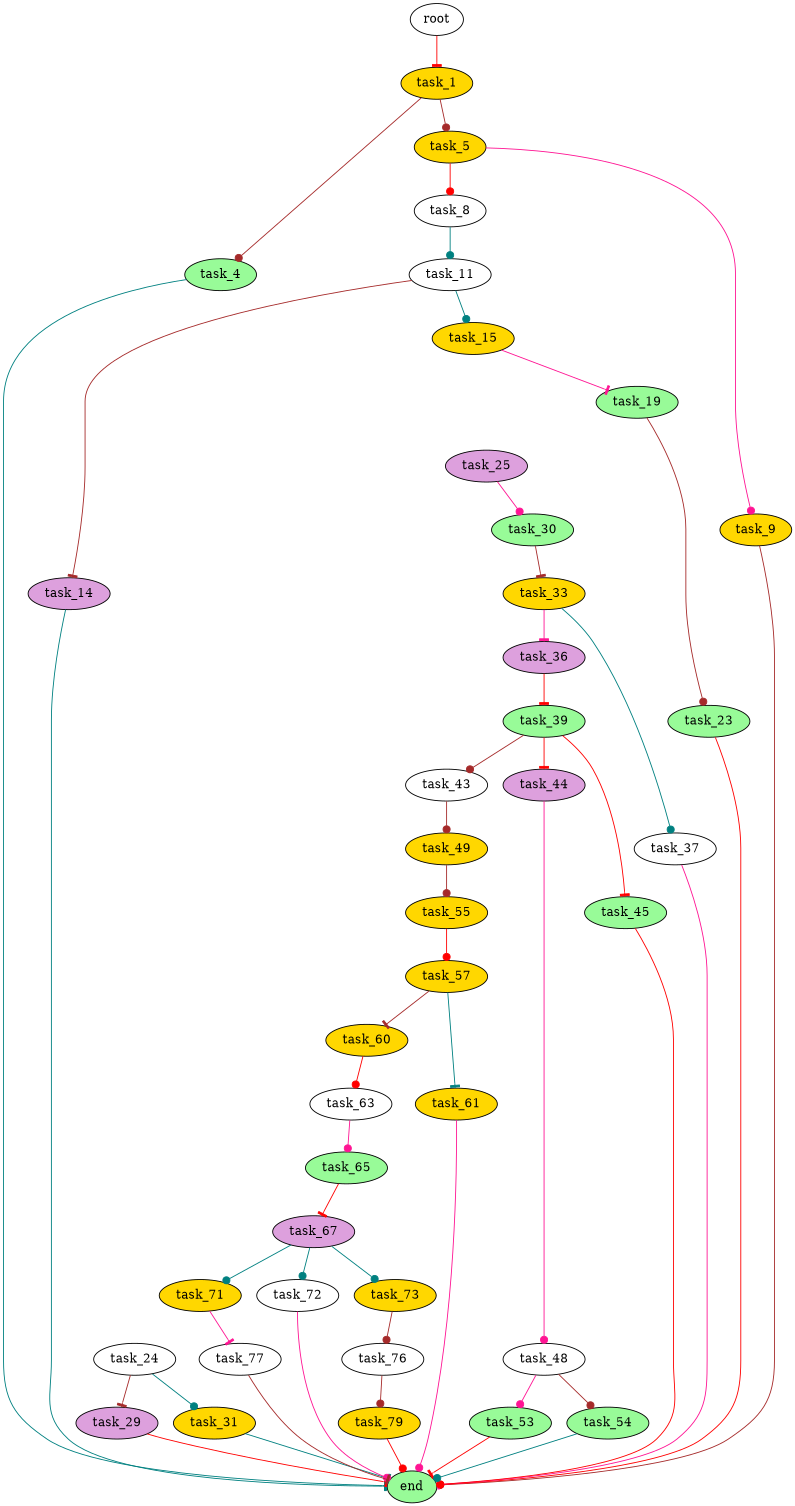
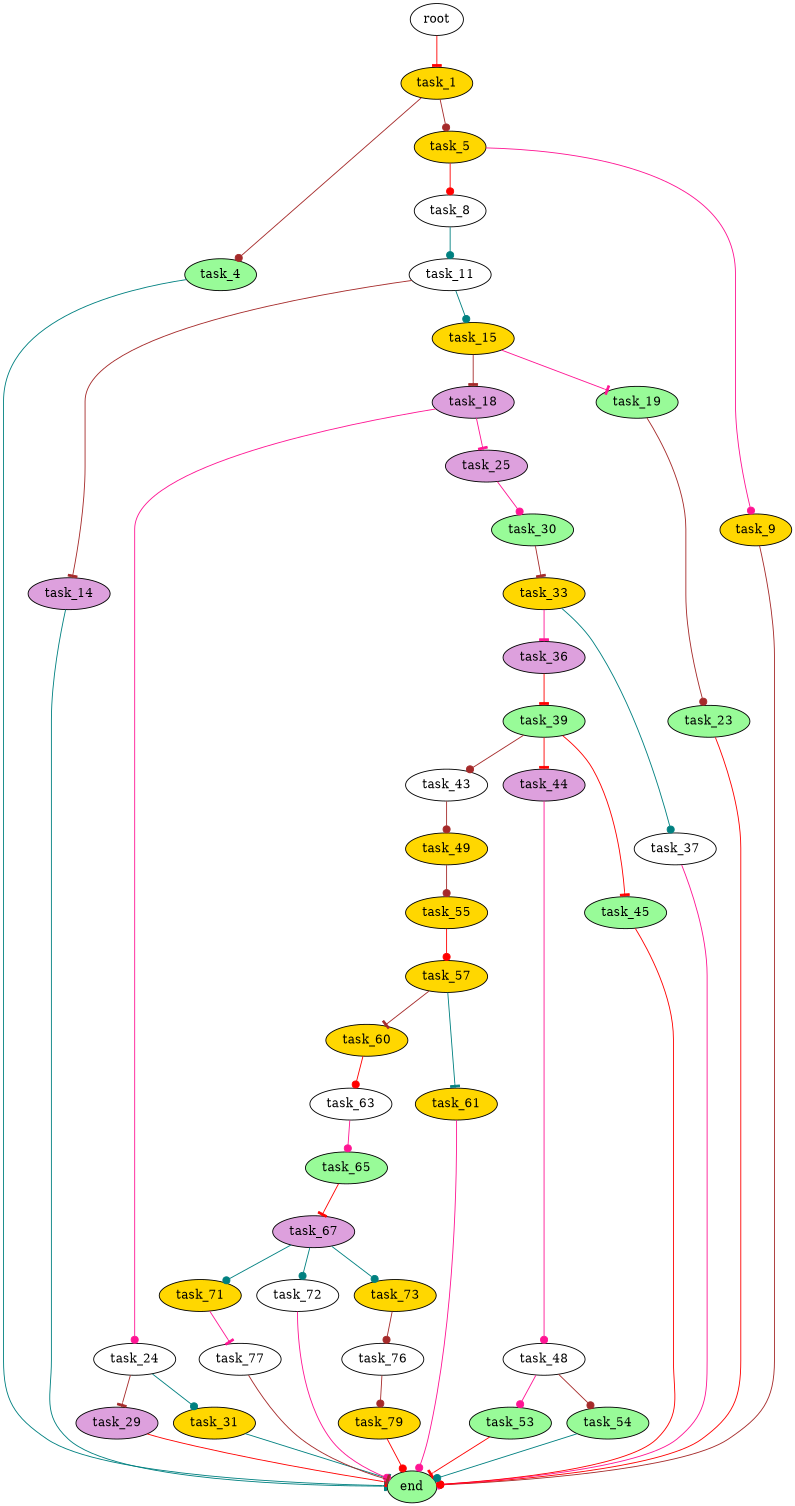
node "task_18": added
